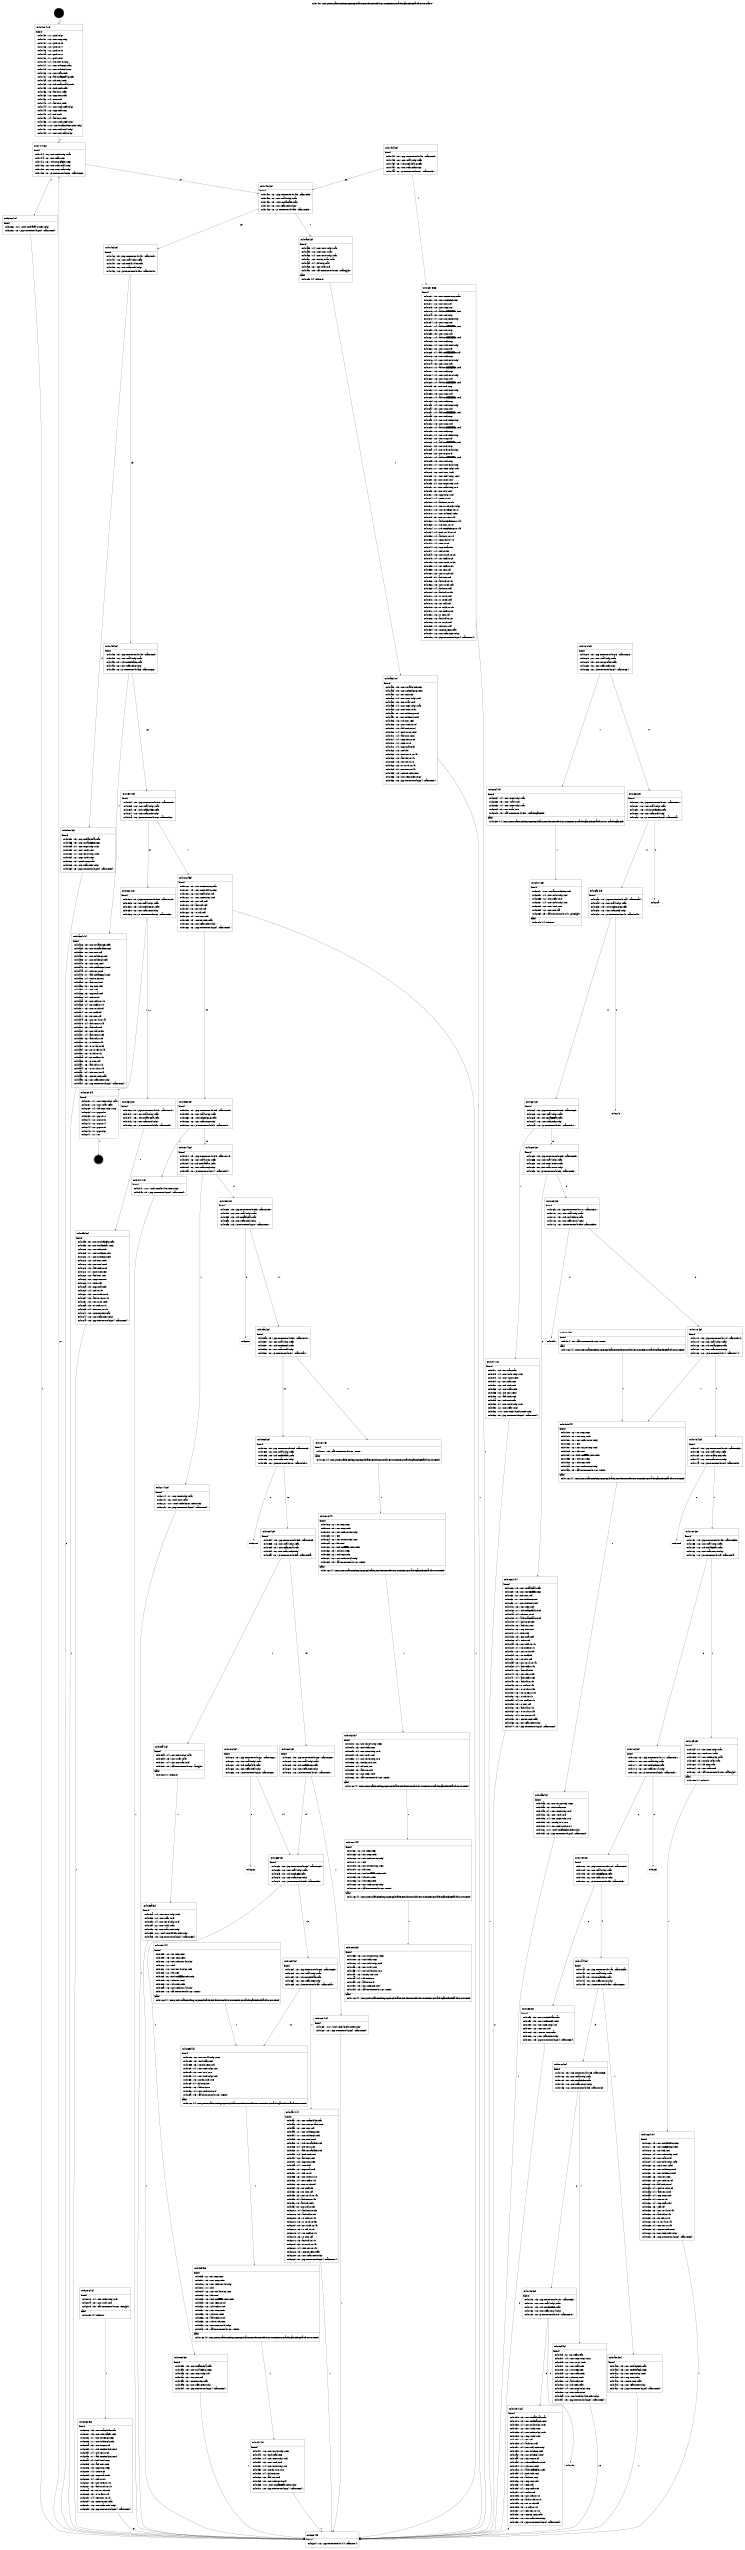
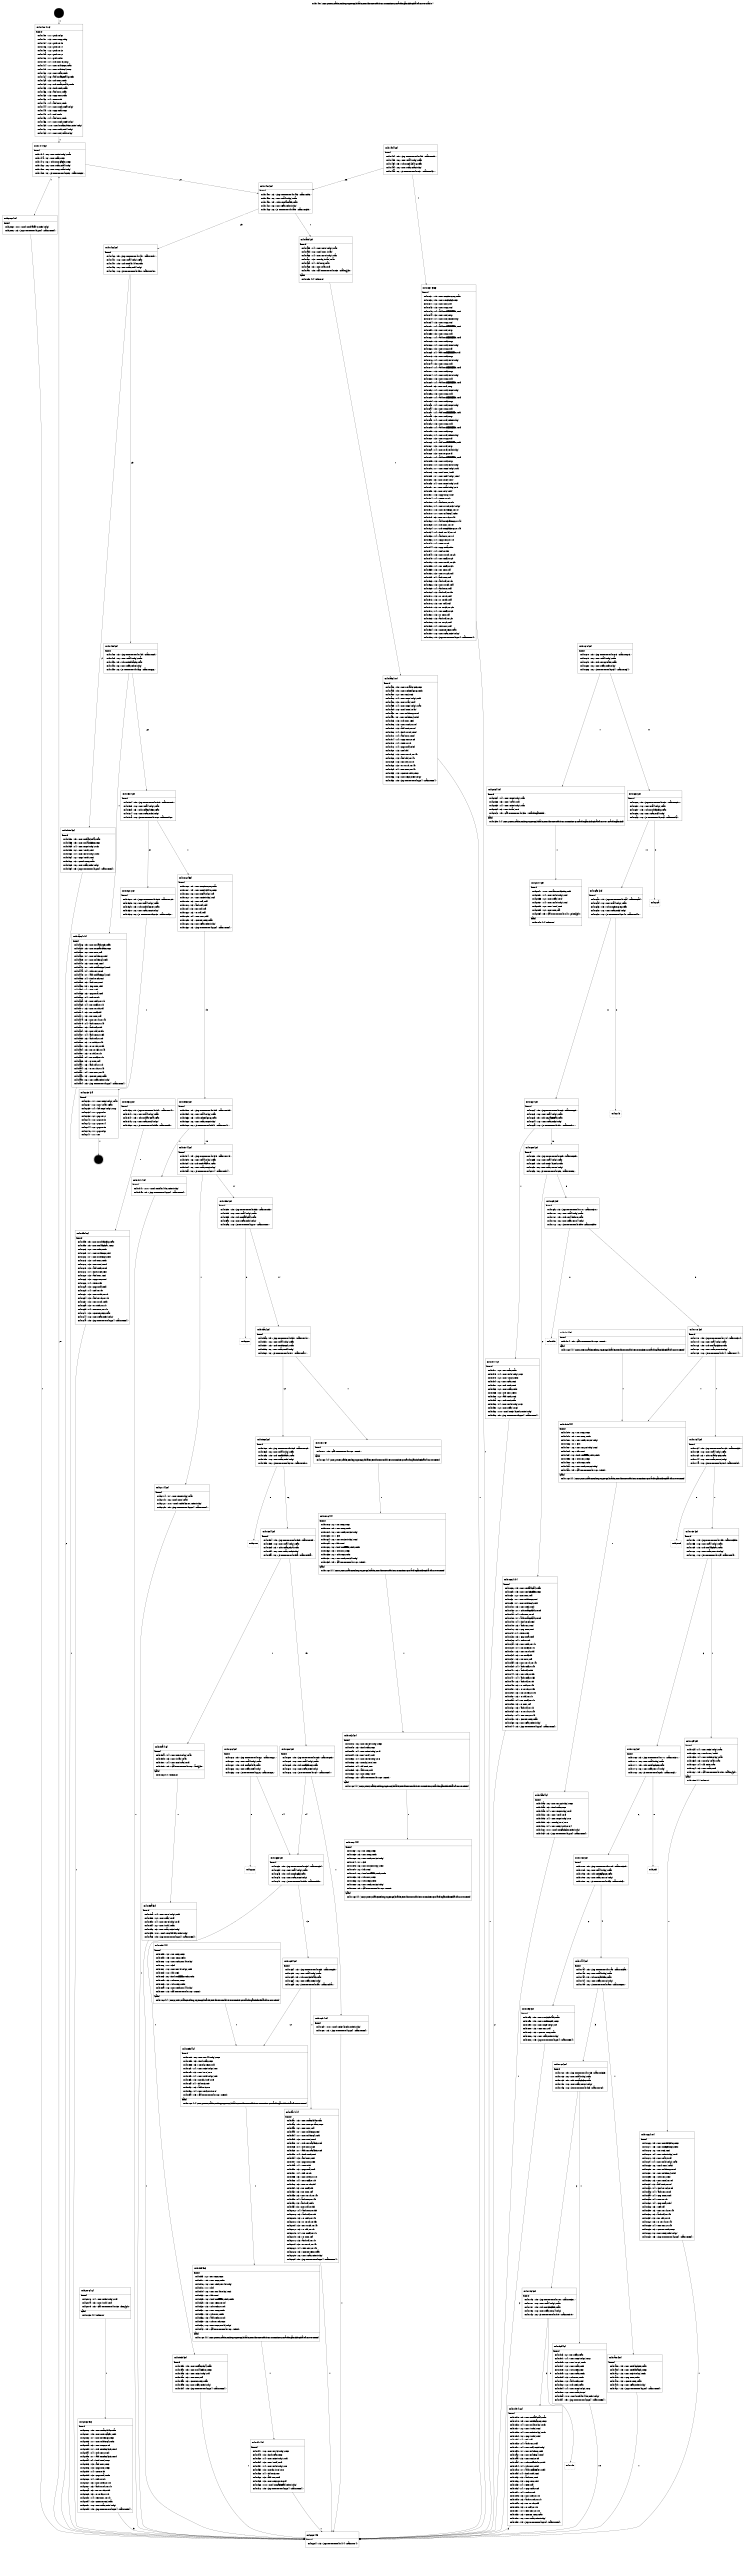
edge "0x401520 [28]" -> "0x40153c [28]": removed, label "20"
edge "0x401802 [53]" -> "0x402284 [5]": removed, label "1"
node "0x401e93 [38]": removed
